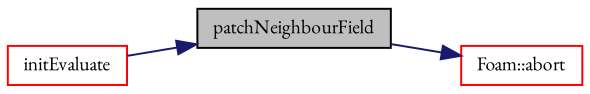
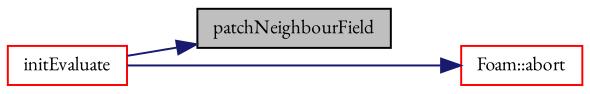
edge "patchNeighbourField" -> "Foam::abort": now "initEvaluate" -> "Foam::abort"
